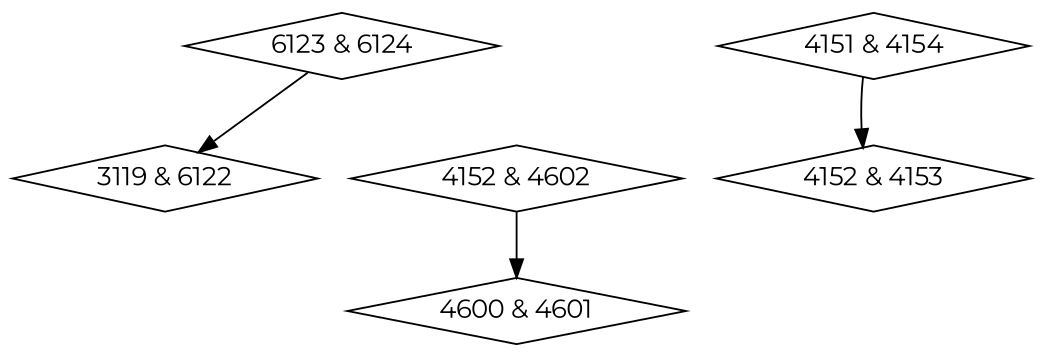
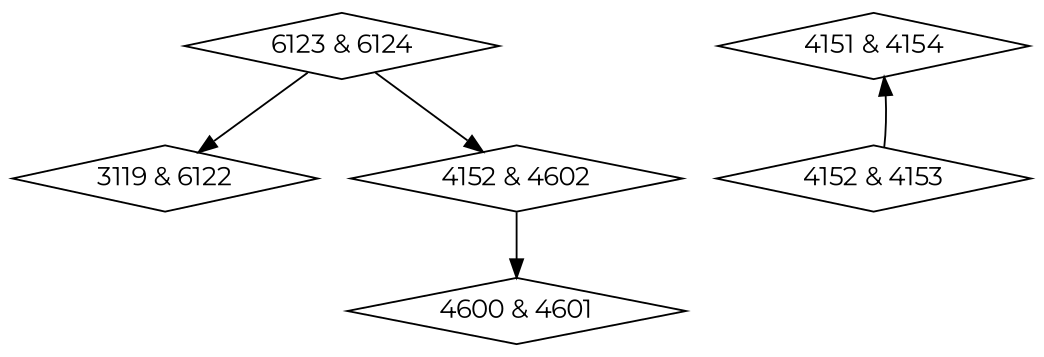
edge "4151 & 4154" -> "4152 & 4153": reversed
edge "6123 & 6124" -> "4152 & 4602": added
